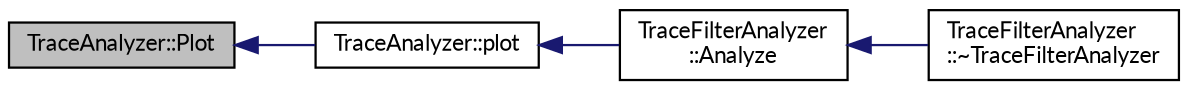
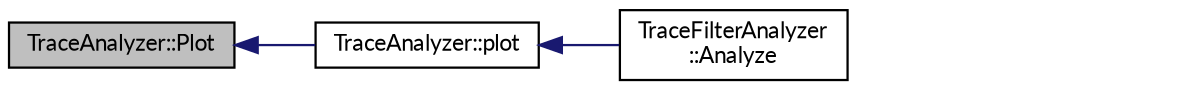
node "TraceFilterAnalyzer ::~TraceFilterAnalyzer": removed
